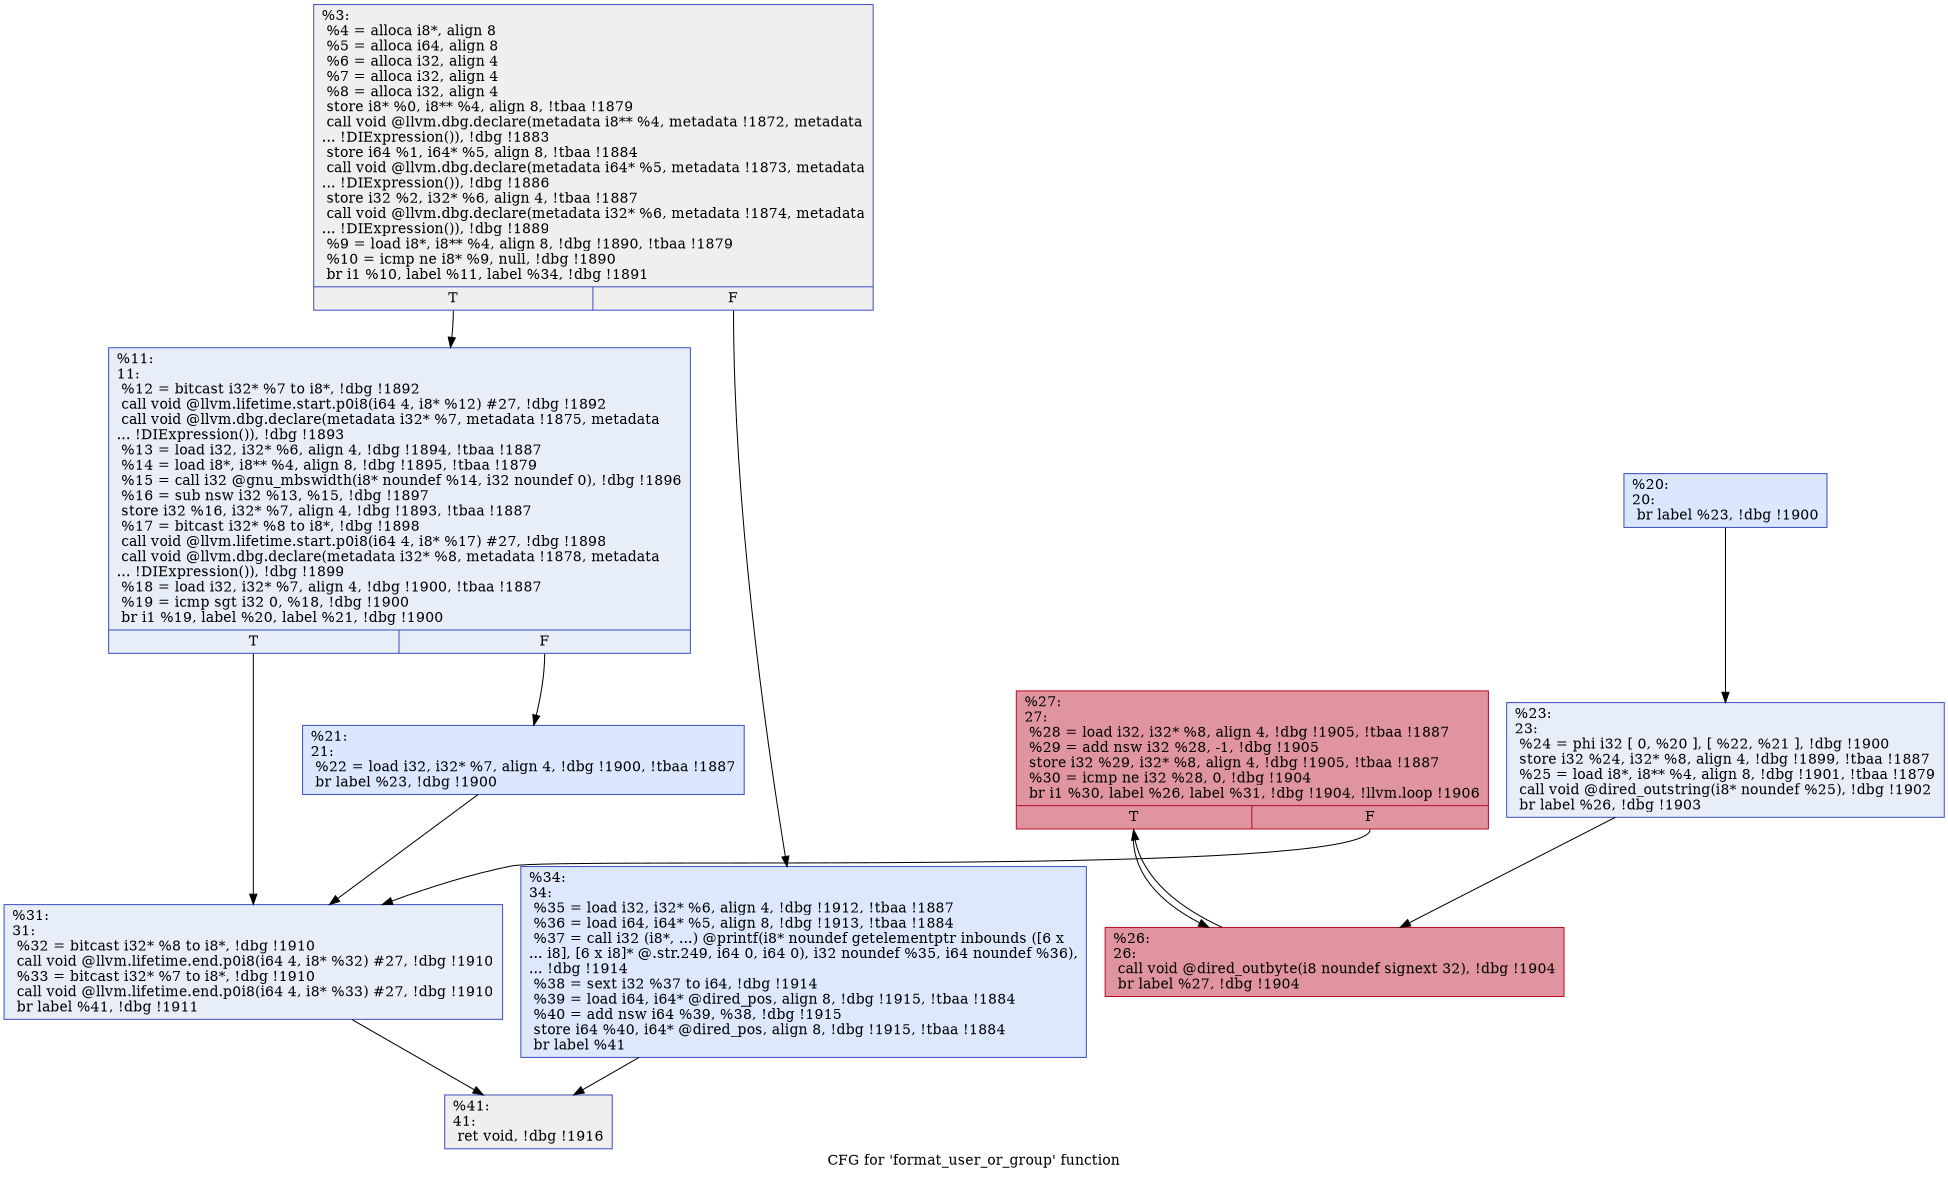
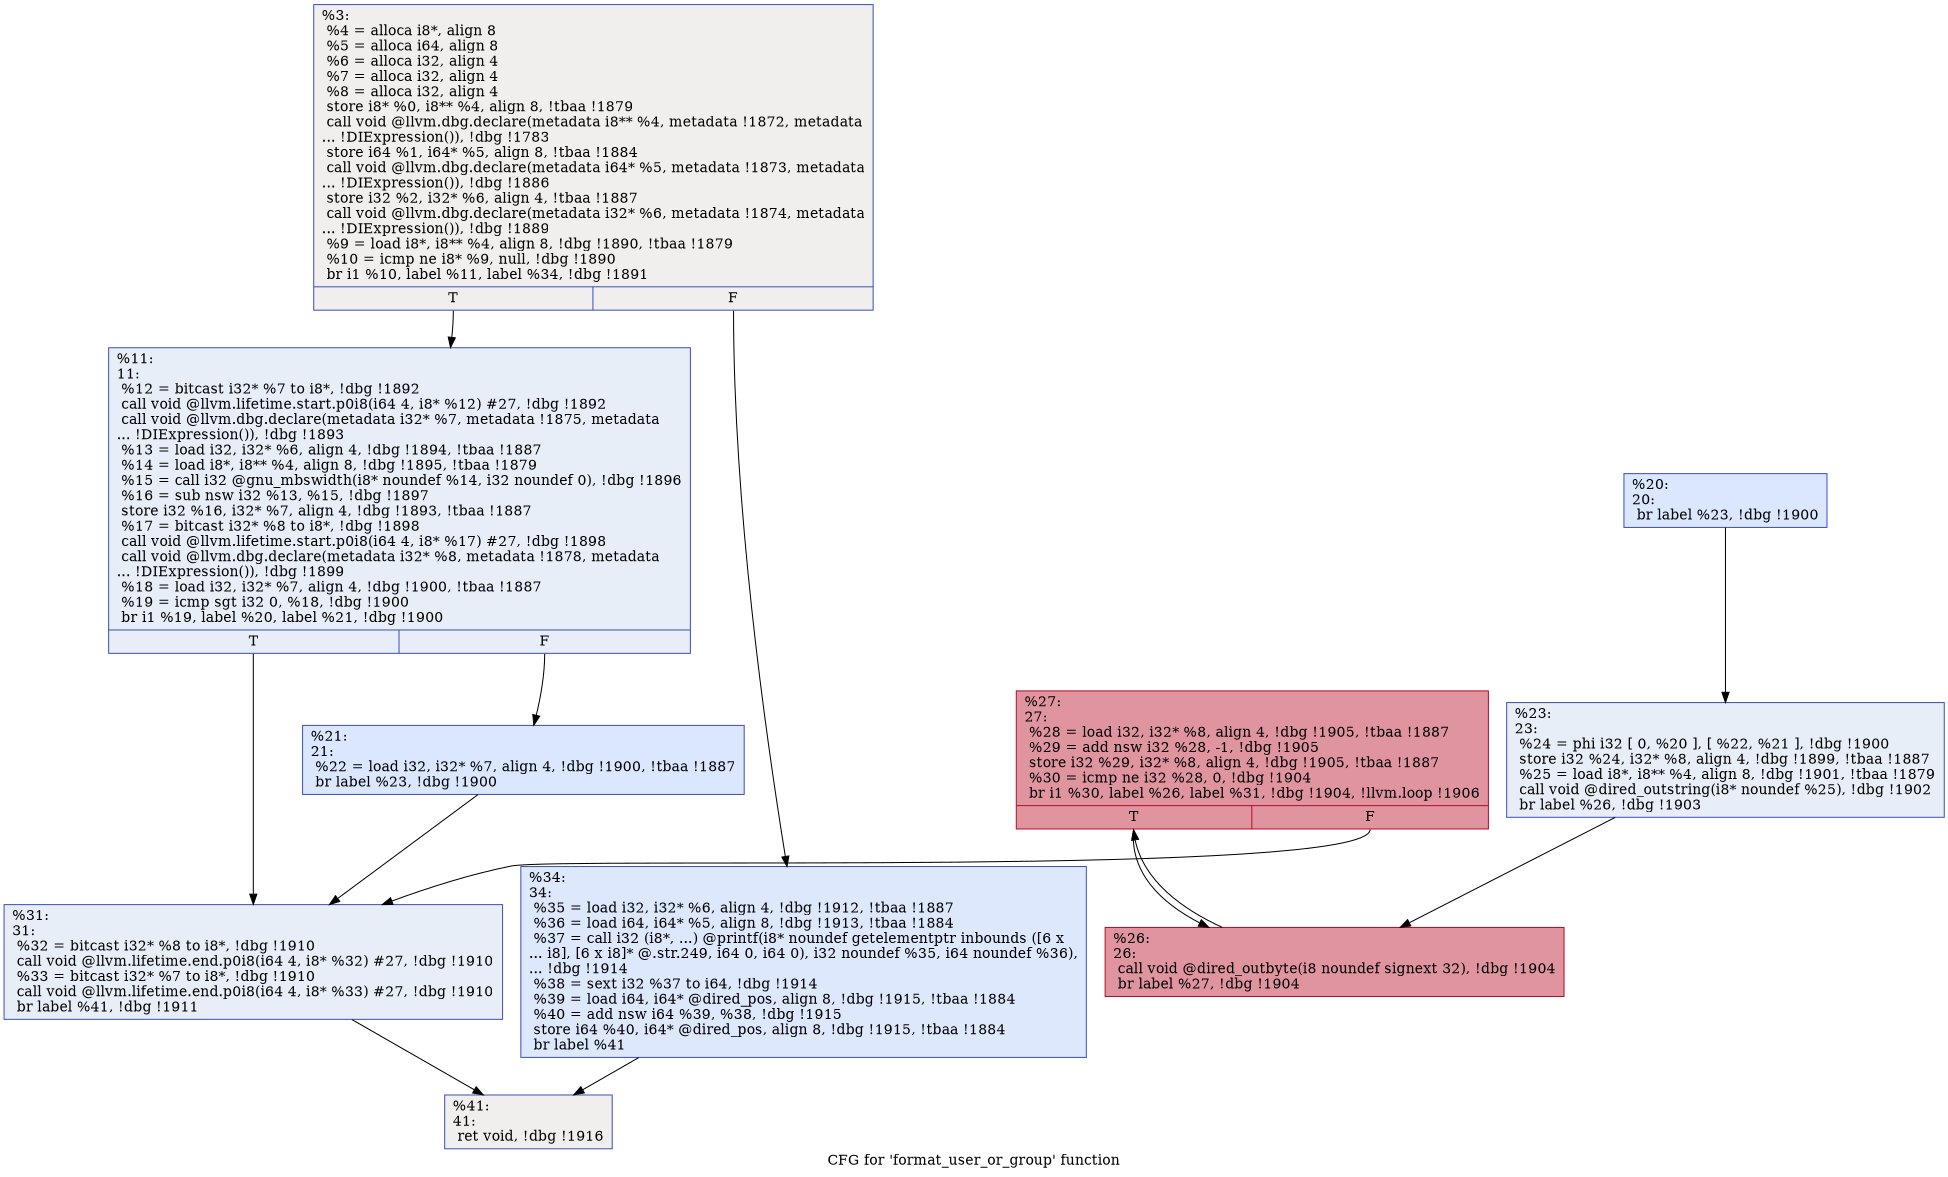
node "%3:": text "... !DIExpression()), !dbg !1883" -> "... !DIExpression()), !dbg !1783"
